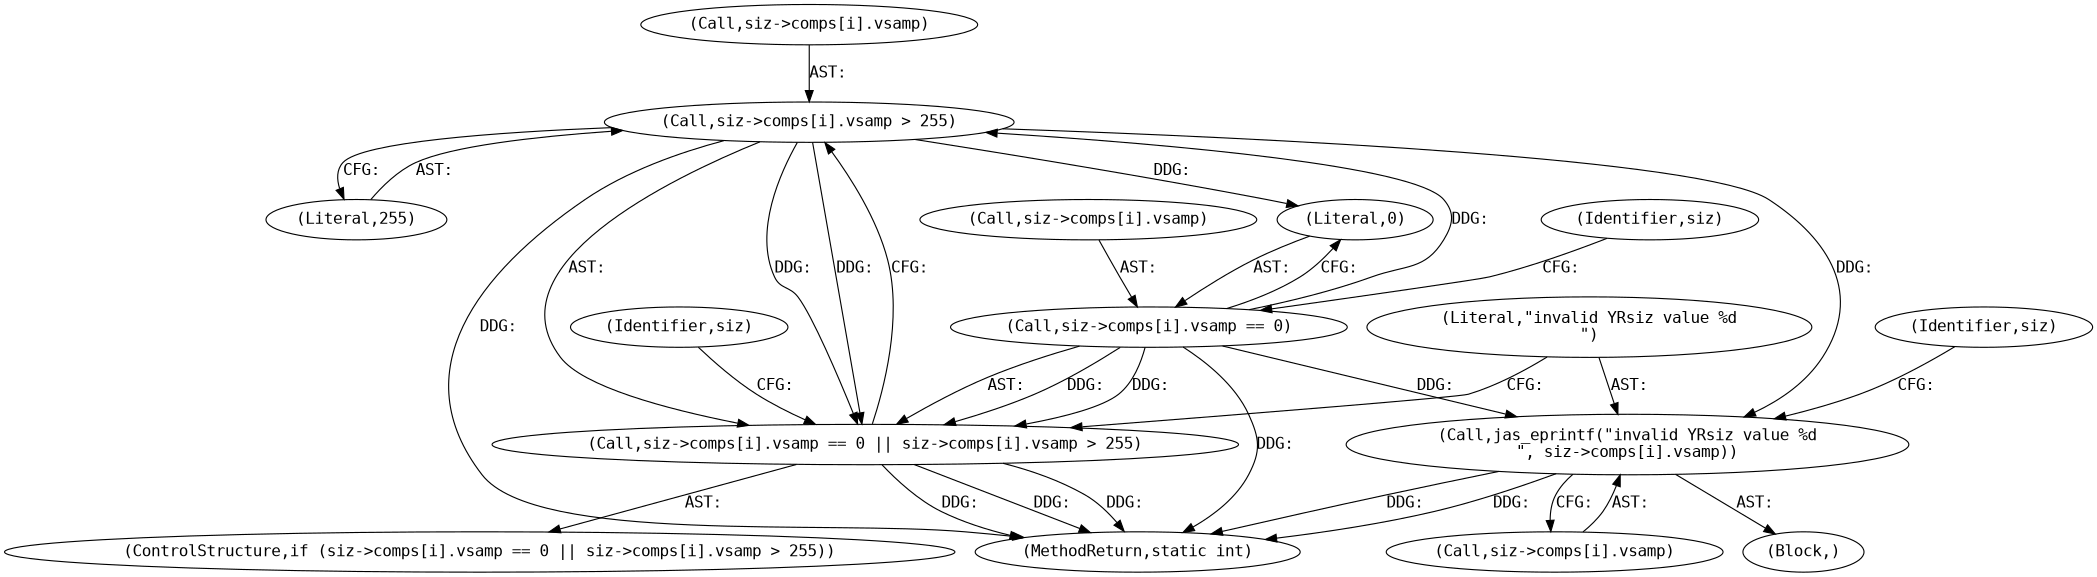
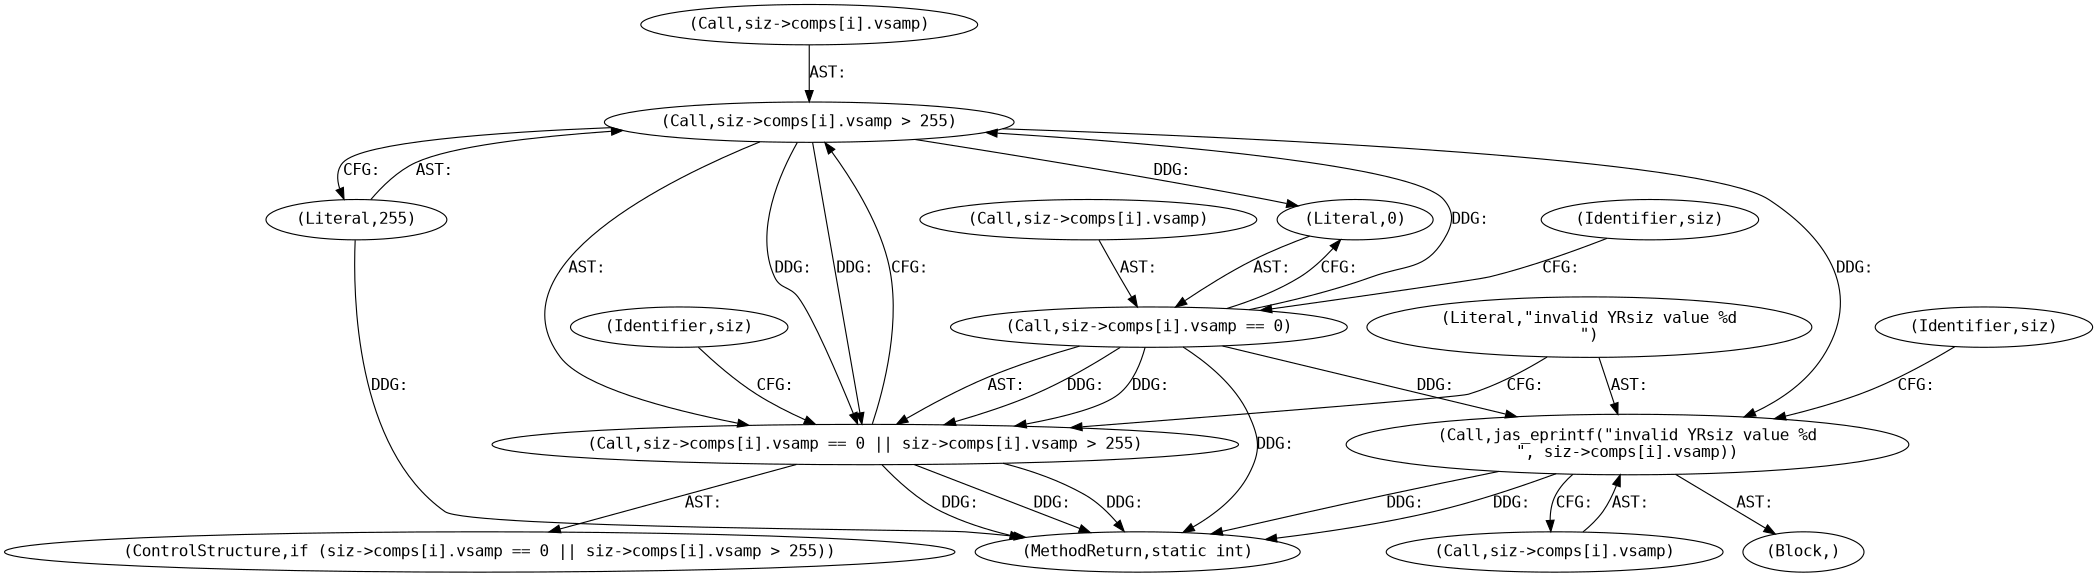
edge "(Call,siz->comps[i].vsamp > 255)" -> "(MethodReturn,static int)": now "(Literal,255)" -> "(MethodReturn,static int)"
